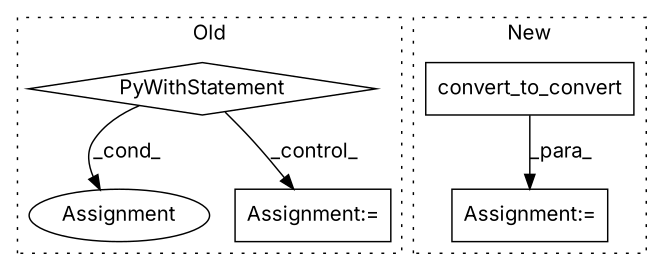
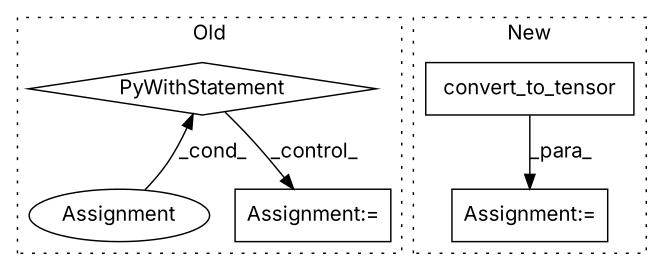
node "convert_to_convert": label "convert_to_convert" -> "convert_to_tensor"
edge "PyWithStatement" -> "Assignment": reversed
